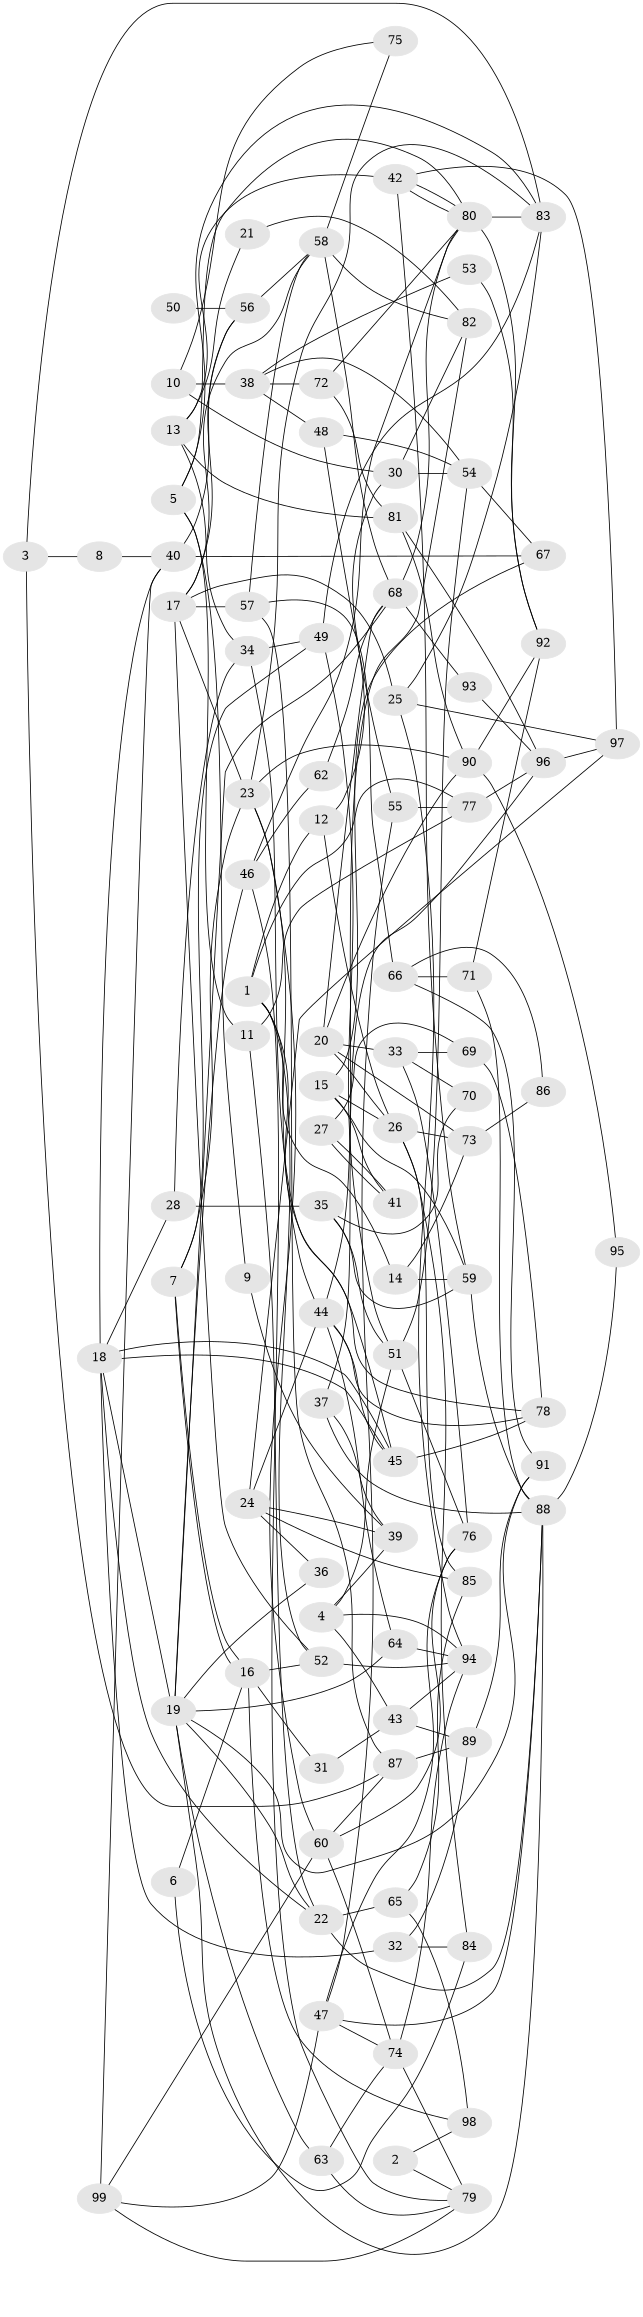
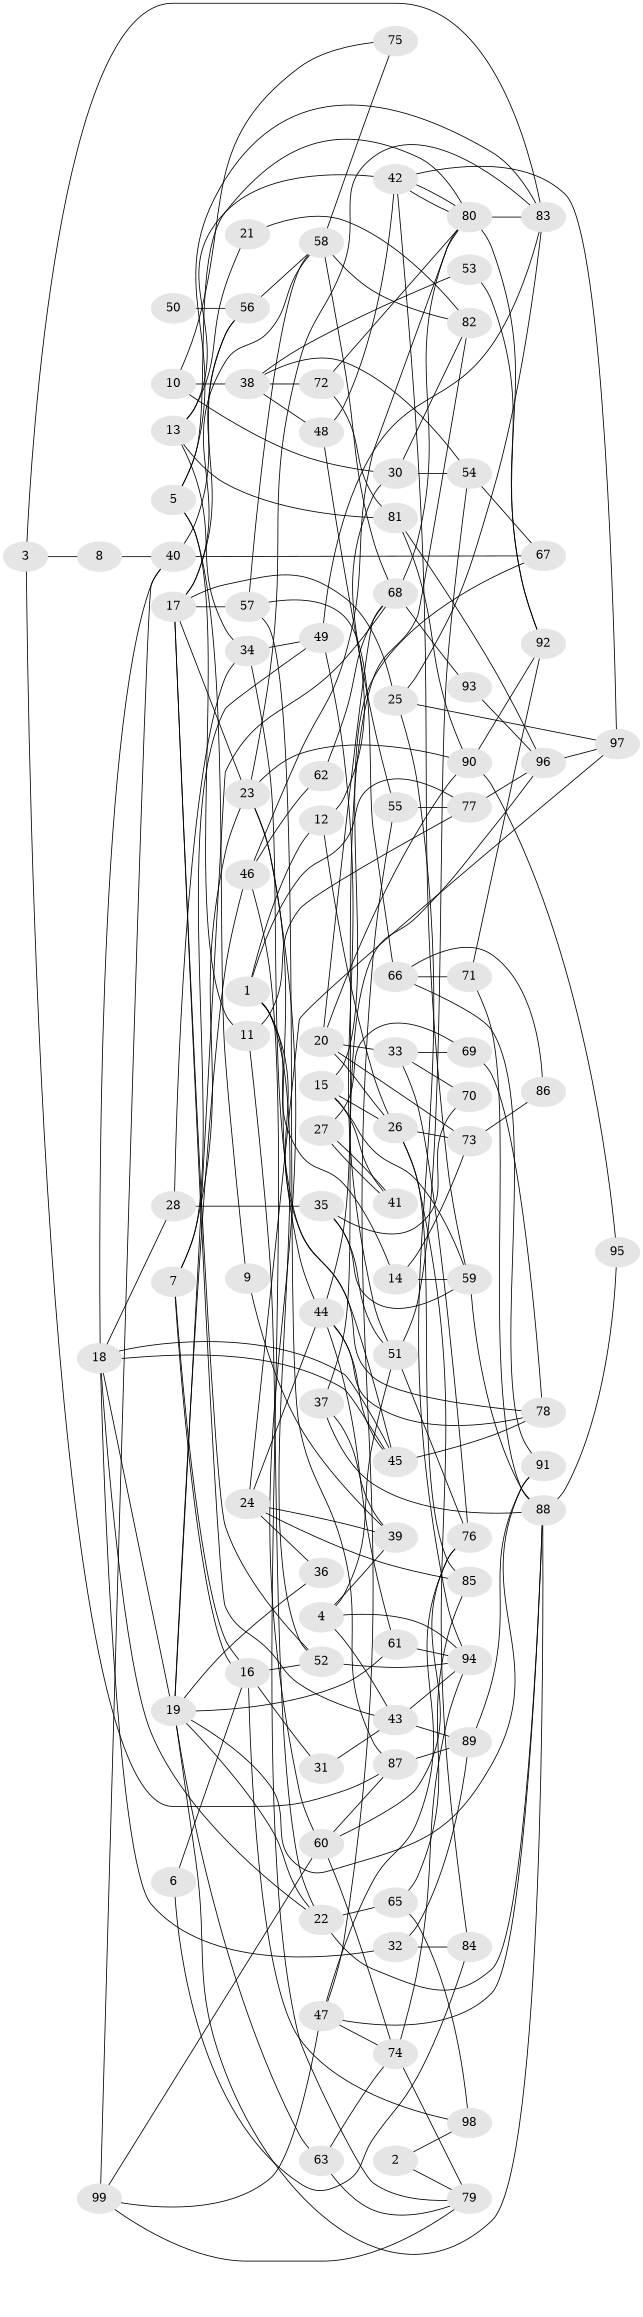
edge "48" -- "54": now "48" -- "42"
edge "17" -- "43": added
node "64": label "64" -> "61"
